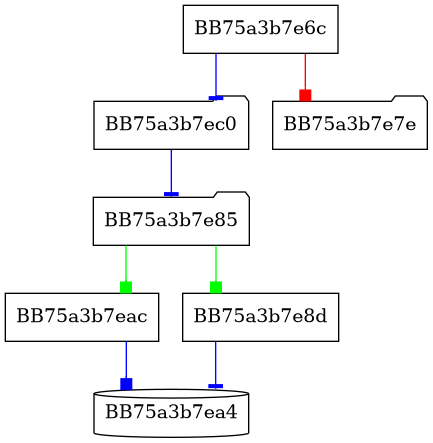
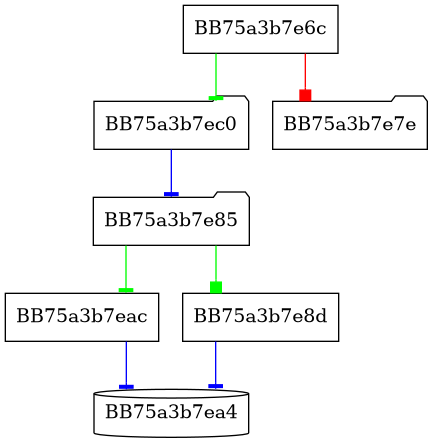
edge "BB75a3b7e6c" -> "BB75a3b7ec0": color blue -> green
edge "BB75a3b7e85" -> "BB75a3b7eac": arrowhead box -> tee
edge "BB75a3b7eac" -> "BB75a3b7ea4": arrowhead box -> tee
